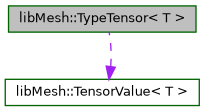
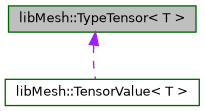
edge "libMesh::TypeTensor< T >" -> "libMesh::TensorValue< T >": reversed
